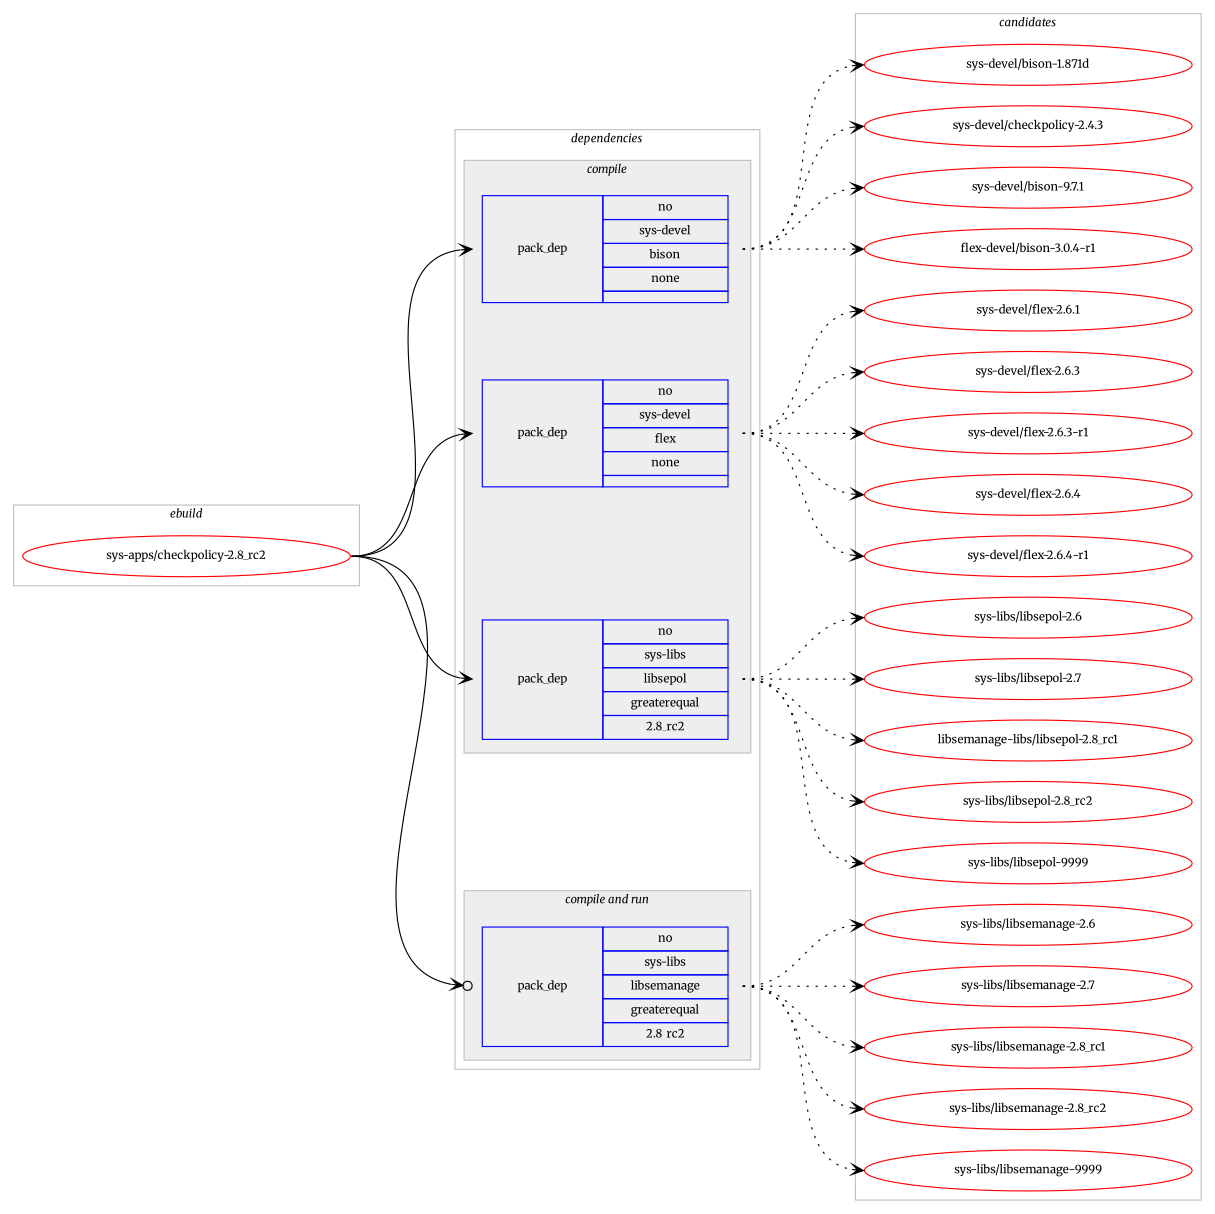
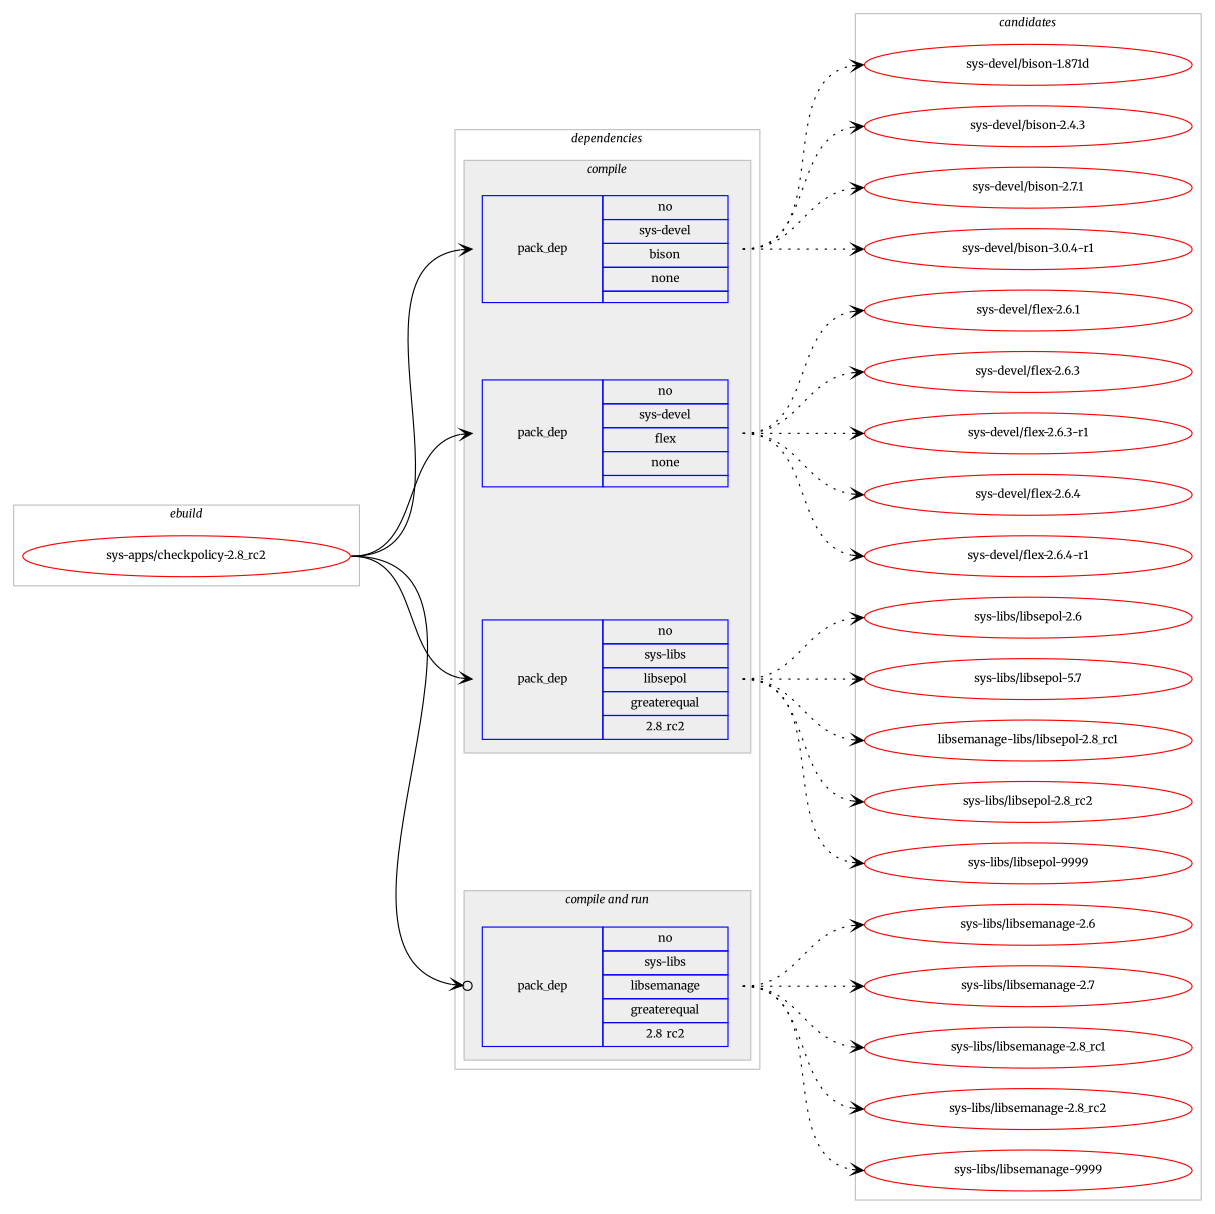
node "sys-devel/checkpolicy-2.4.3": label "sys-devel/checkpolicy-2.4.3" -> "sys-devel/bison-2.4.3"
node "sys-devel/bison-9.7.1": label "sys-devel/bison-9.7.1" -> "sys-devel/bison-2.7.1"
node "flex-devel/bison-3.0.4-r1": label "flex-devel/bison-3.0.4-r1" -> "sys-devel/bison-3.0.4-r1"
node "sys-libs/libsepol-2.7": label "sys-libs/libsepol-2.7" -> "sys-libs/libsepol-5.7"
